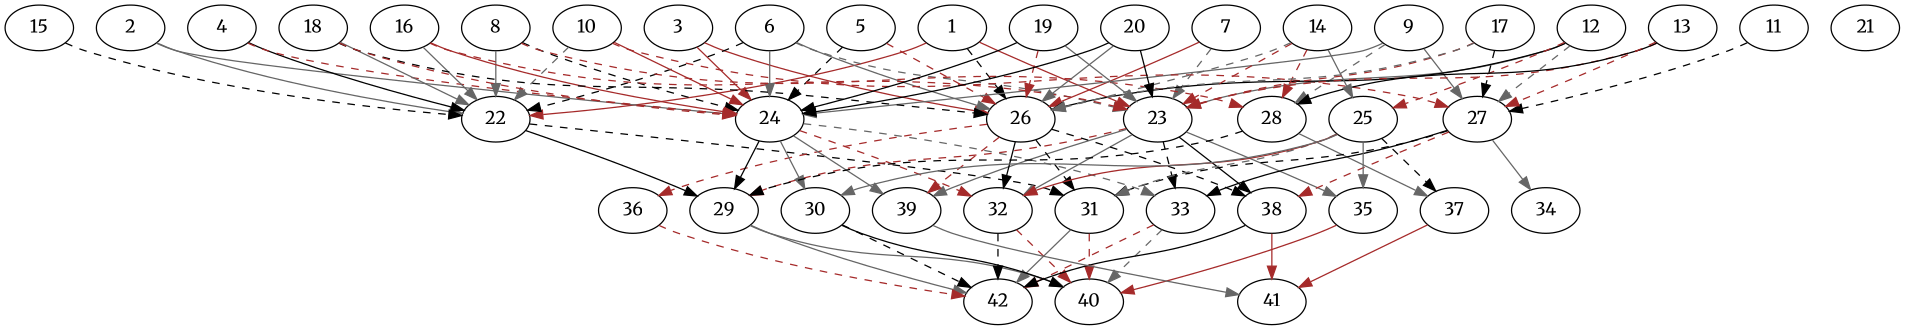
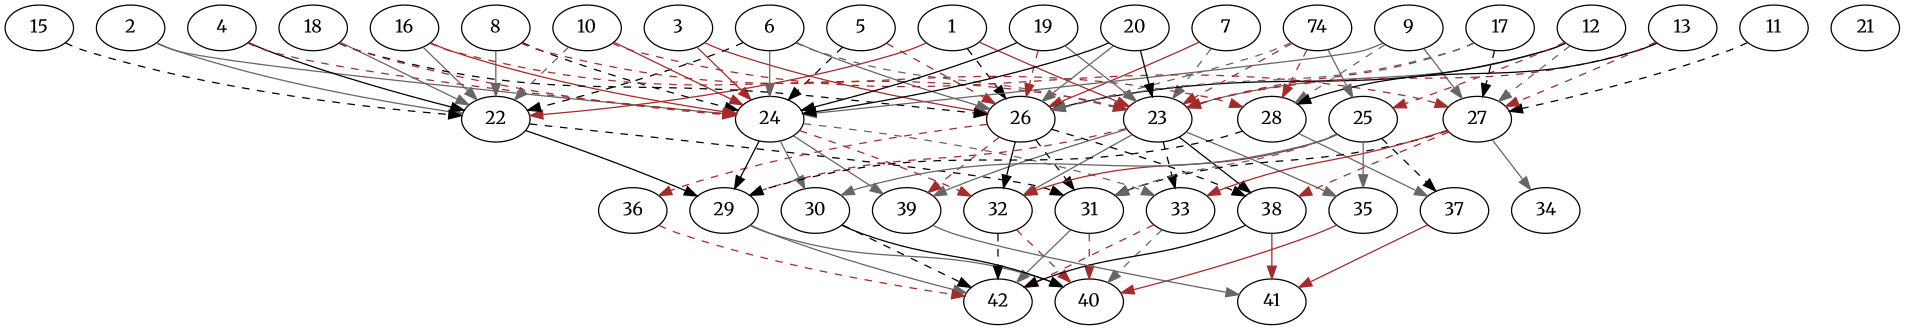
node "14": label "14" -> "74"
edge "27" -> "33": color black -> brown
